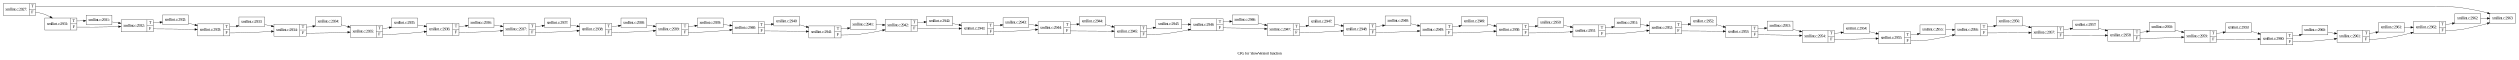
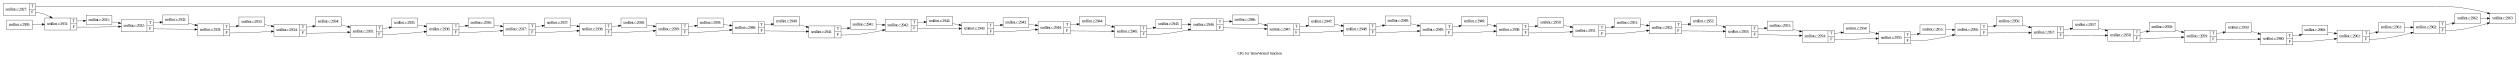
node "xmllint.c:2930:": added
